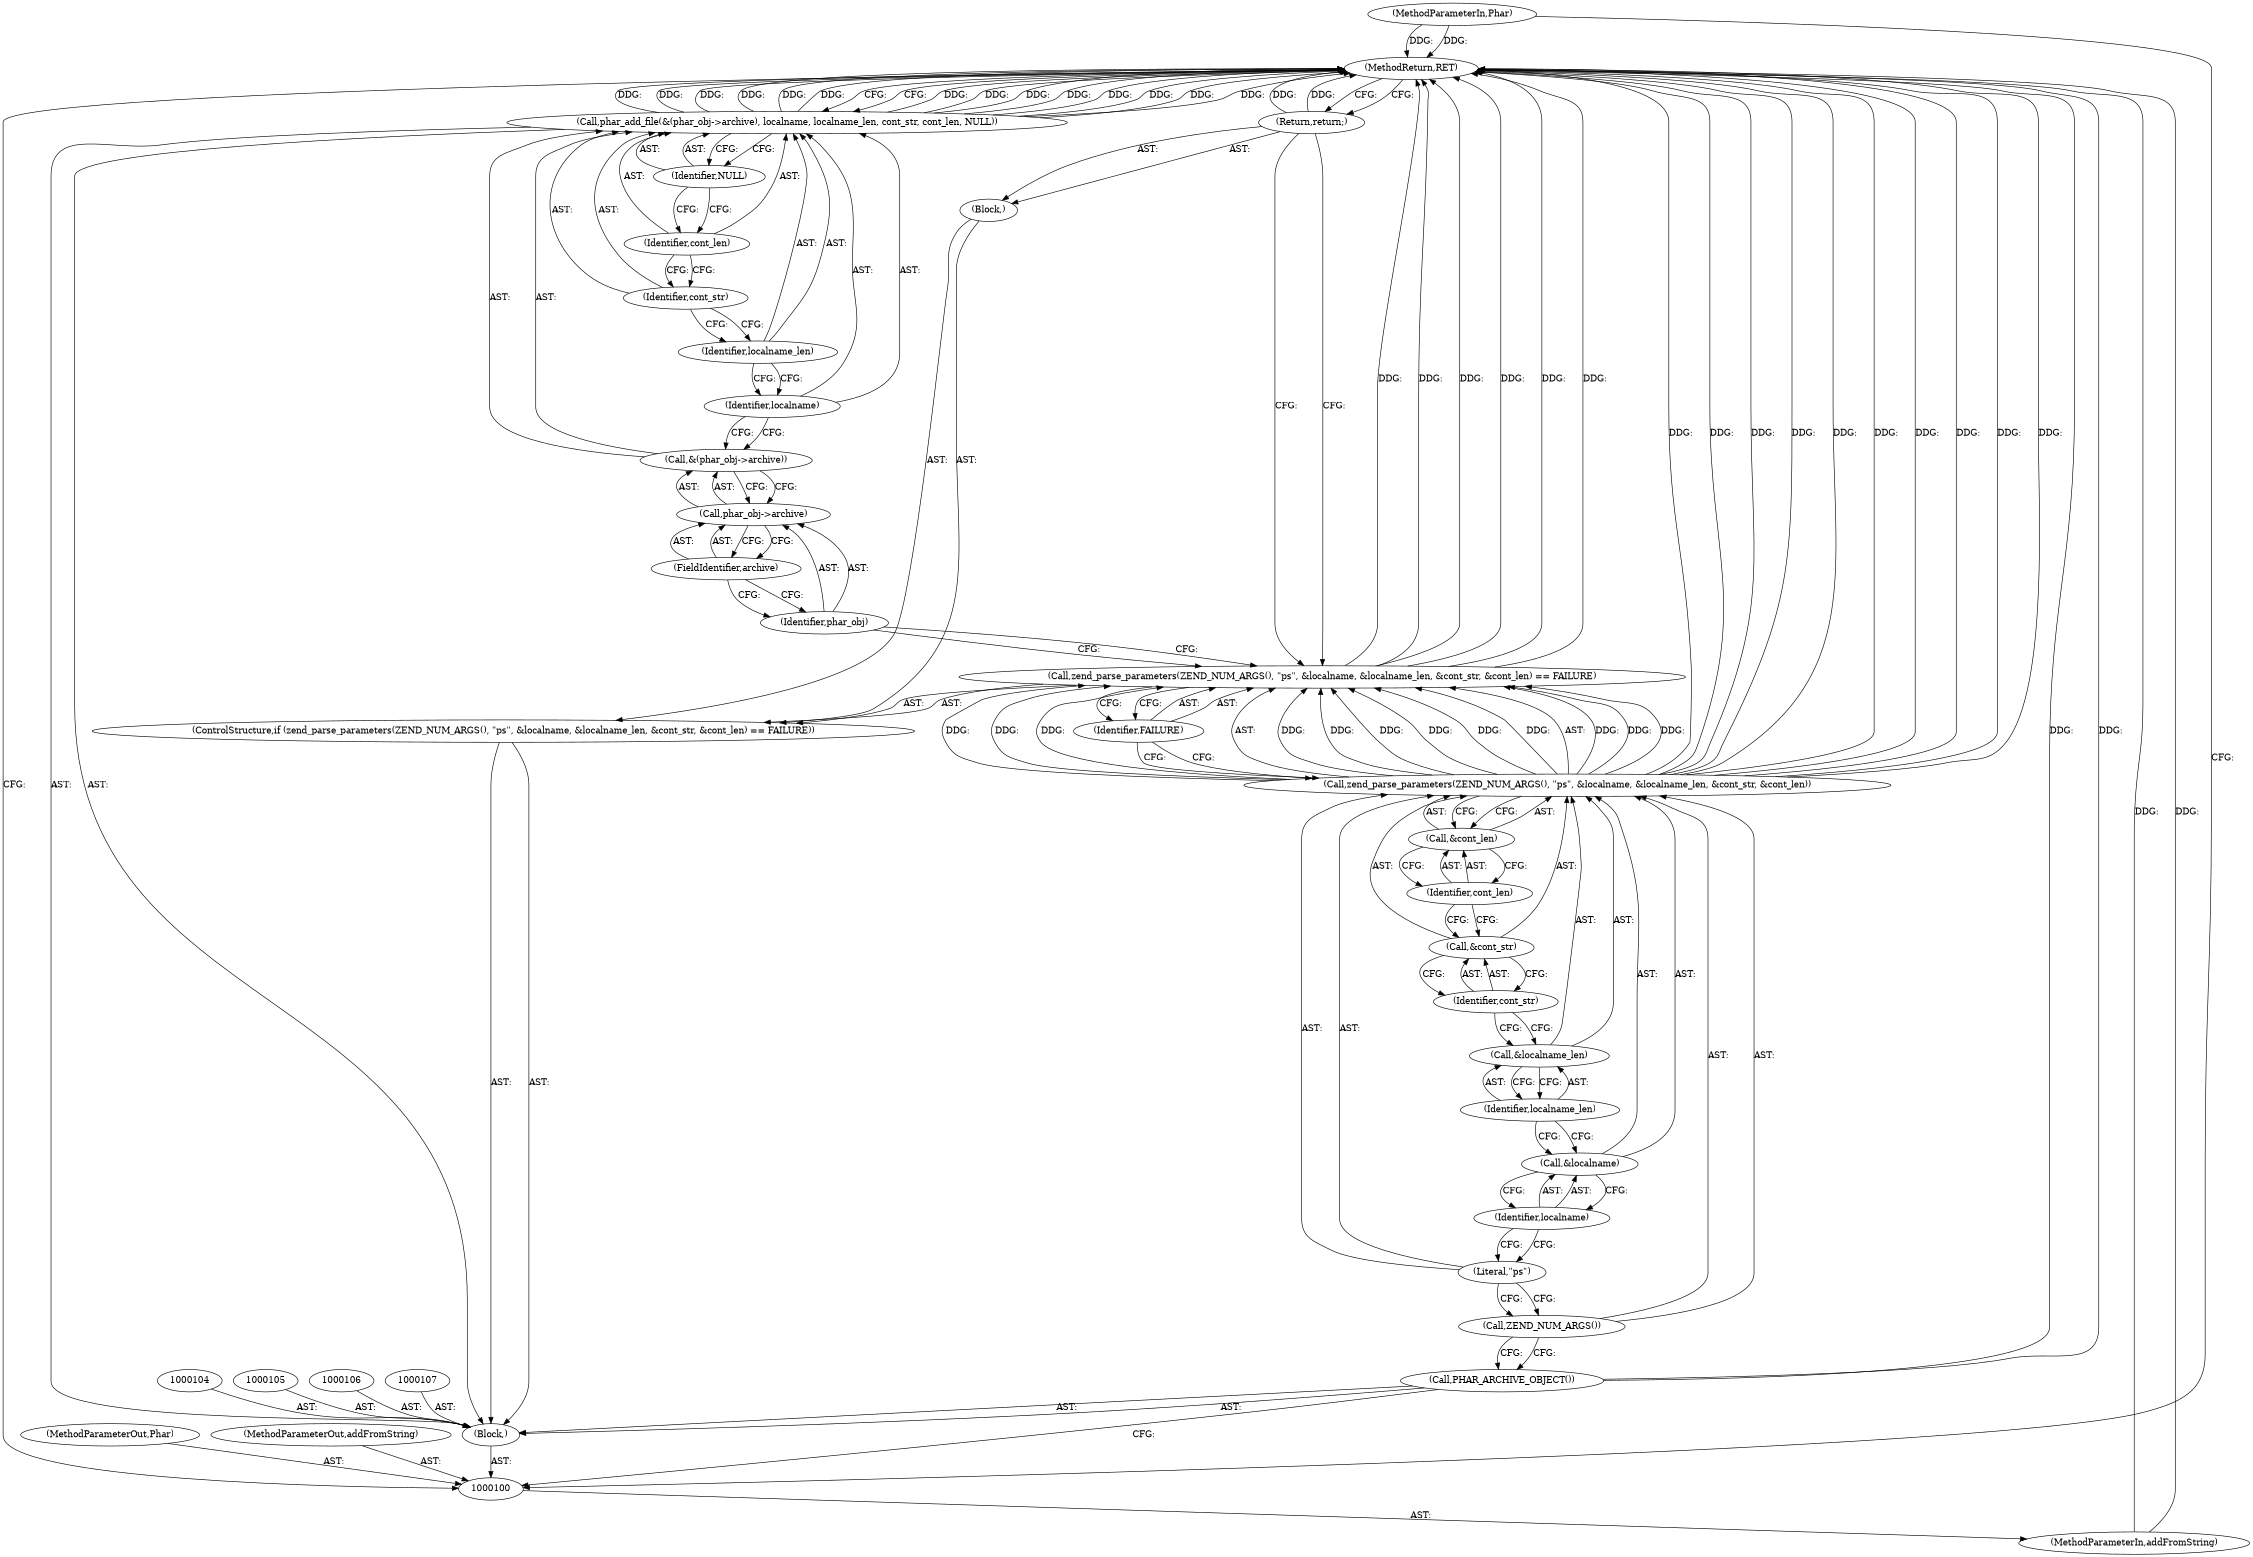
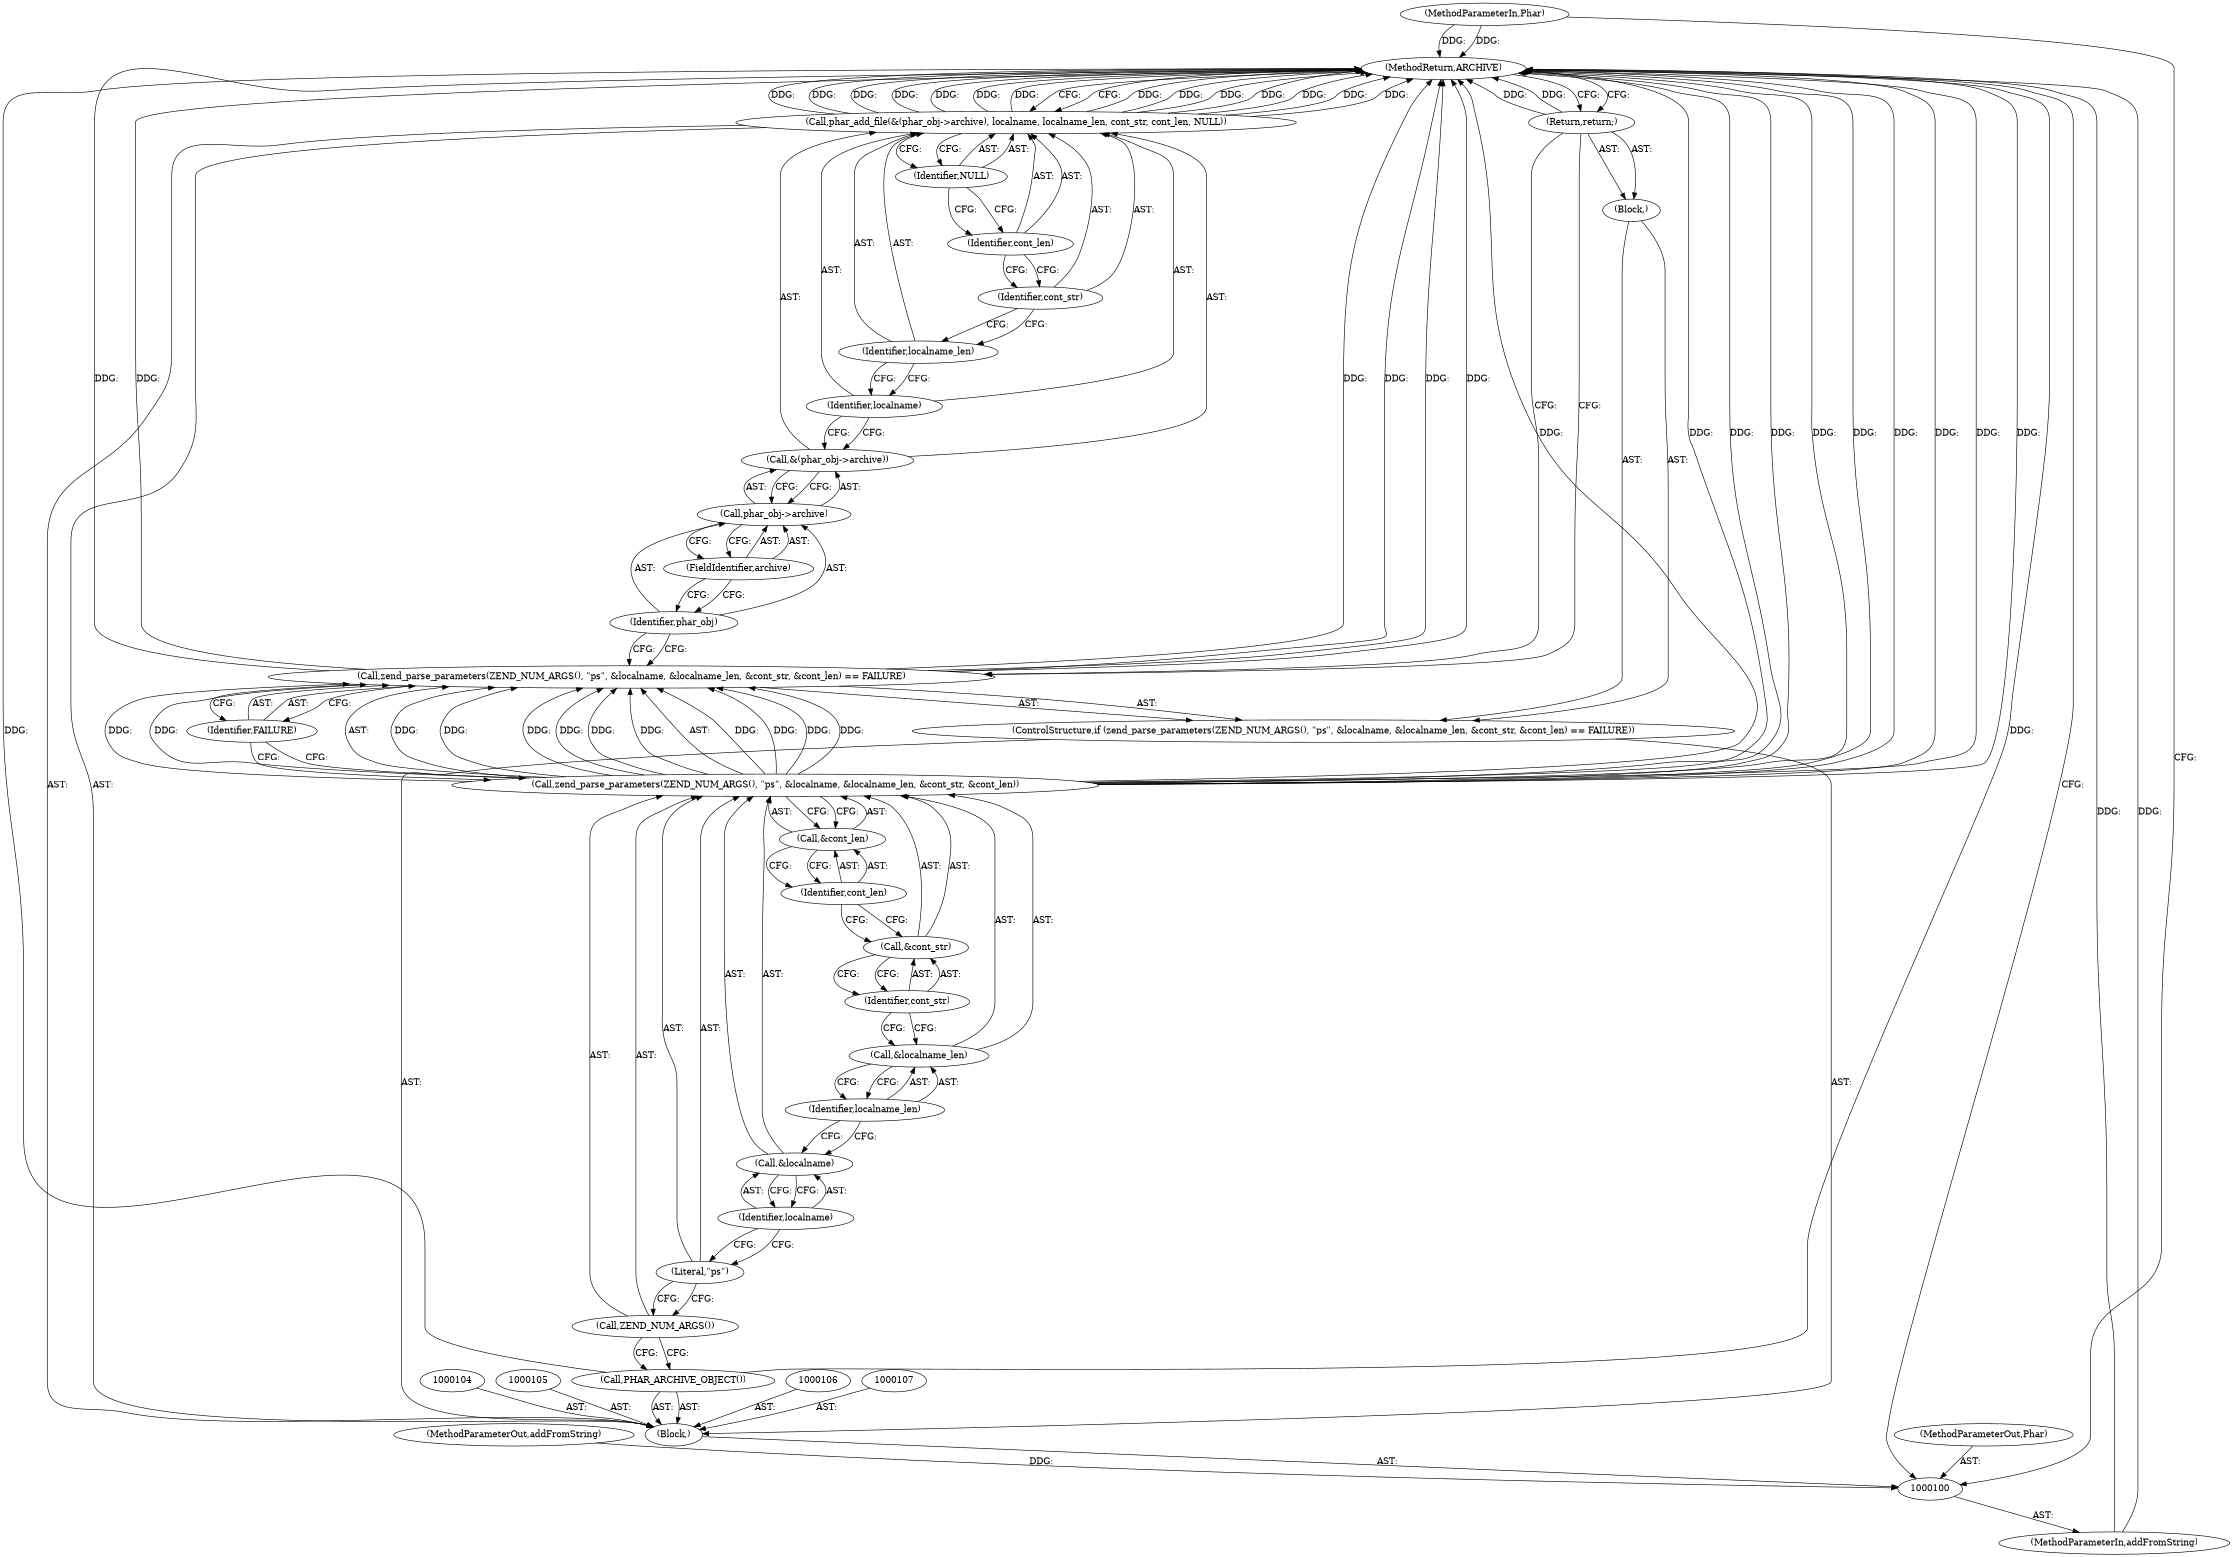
node "(MethodReturn,RET)": label "(MethodReturn,RET)" -> "(MethodReturn,ARCHIVE)"
edge "(Call,PHAR_ARCHIVE_OBJECT())" -> "1000100": removed, label "CFG:"
edge "(MethodParameterOut,addFromString)" -> "1000100": label "AST: " -> "DDG: "
